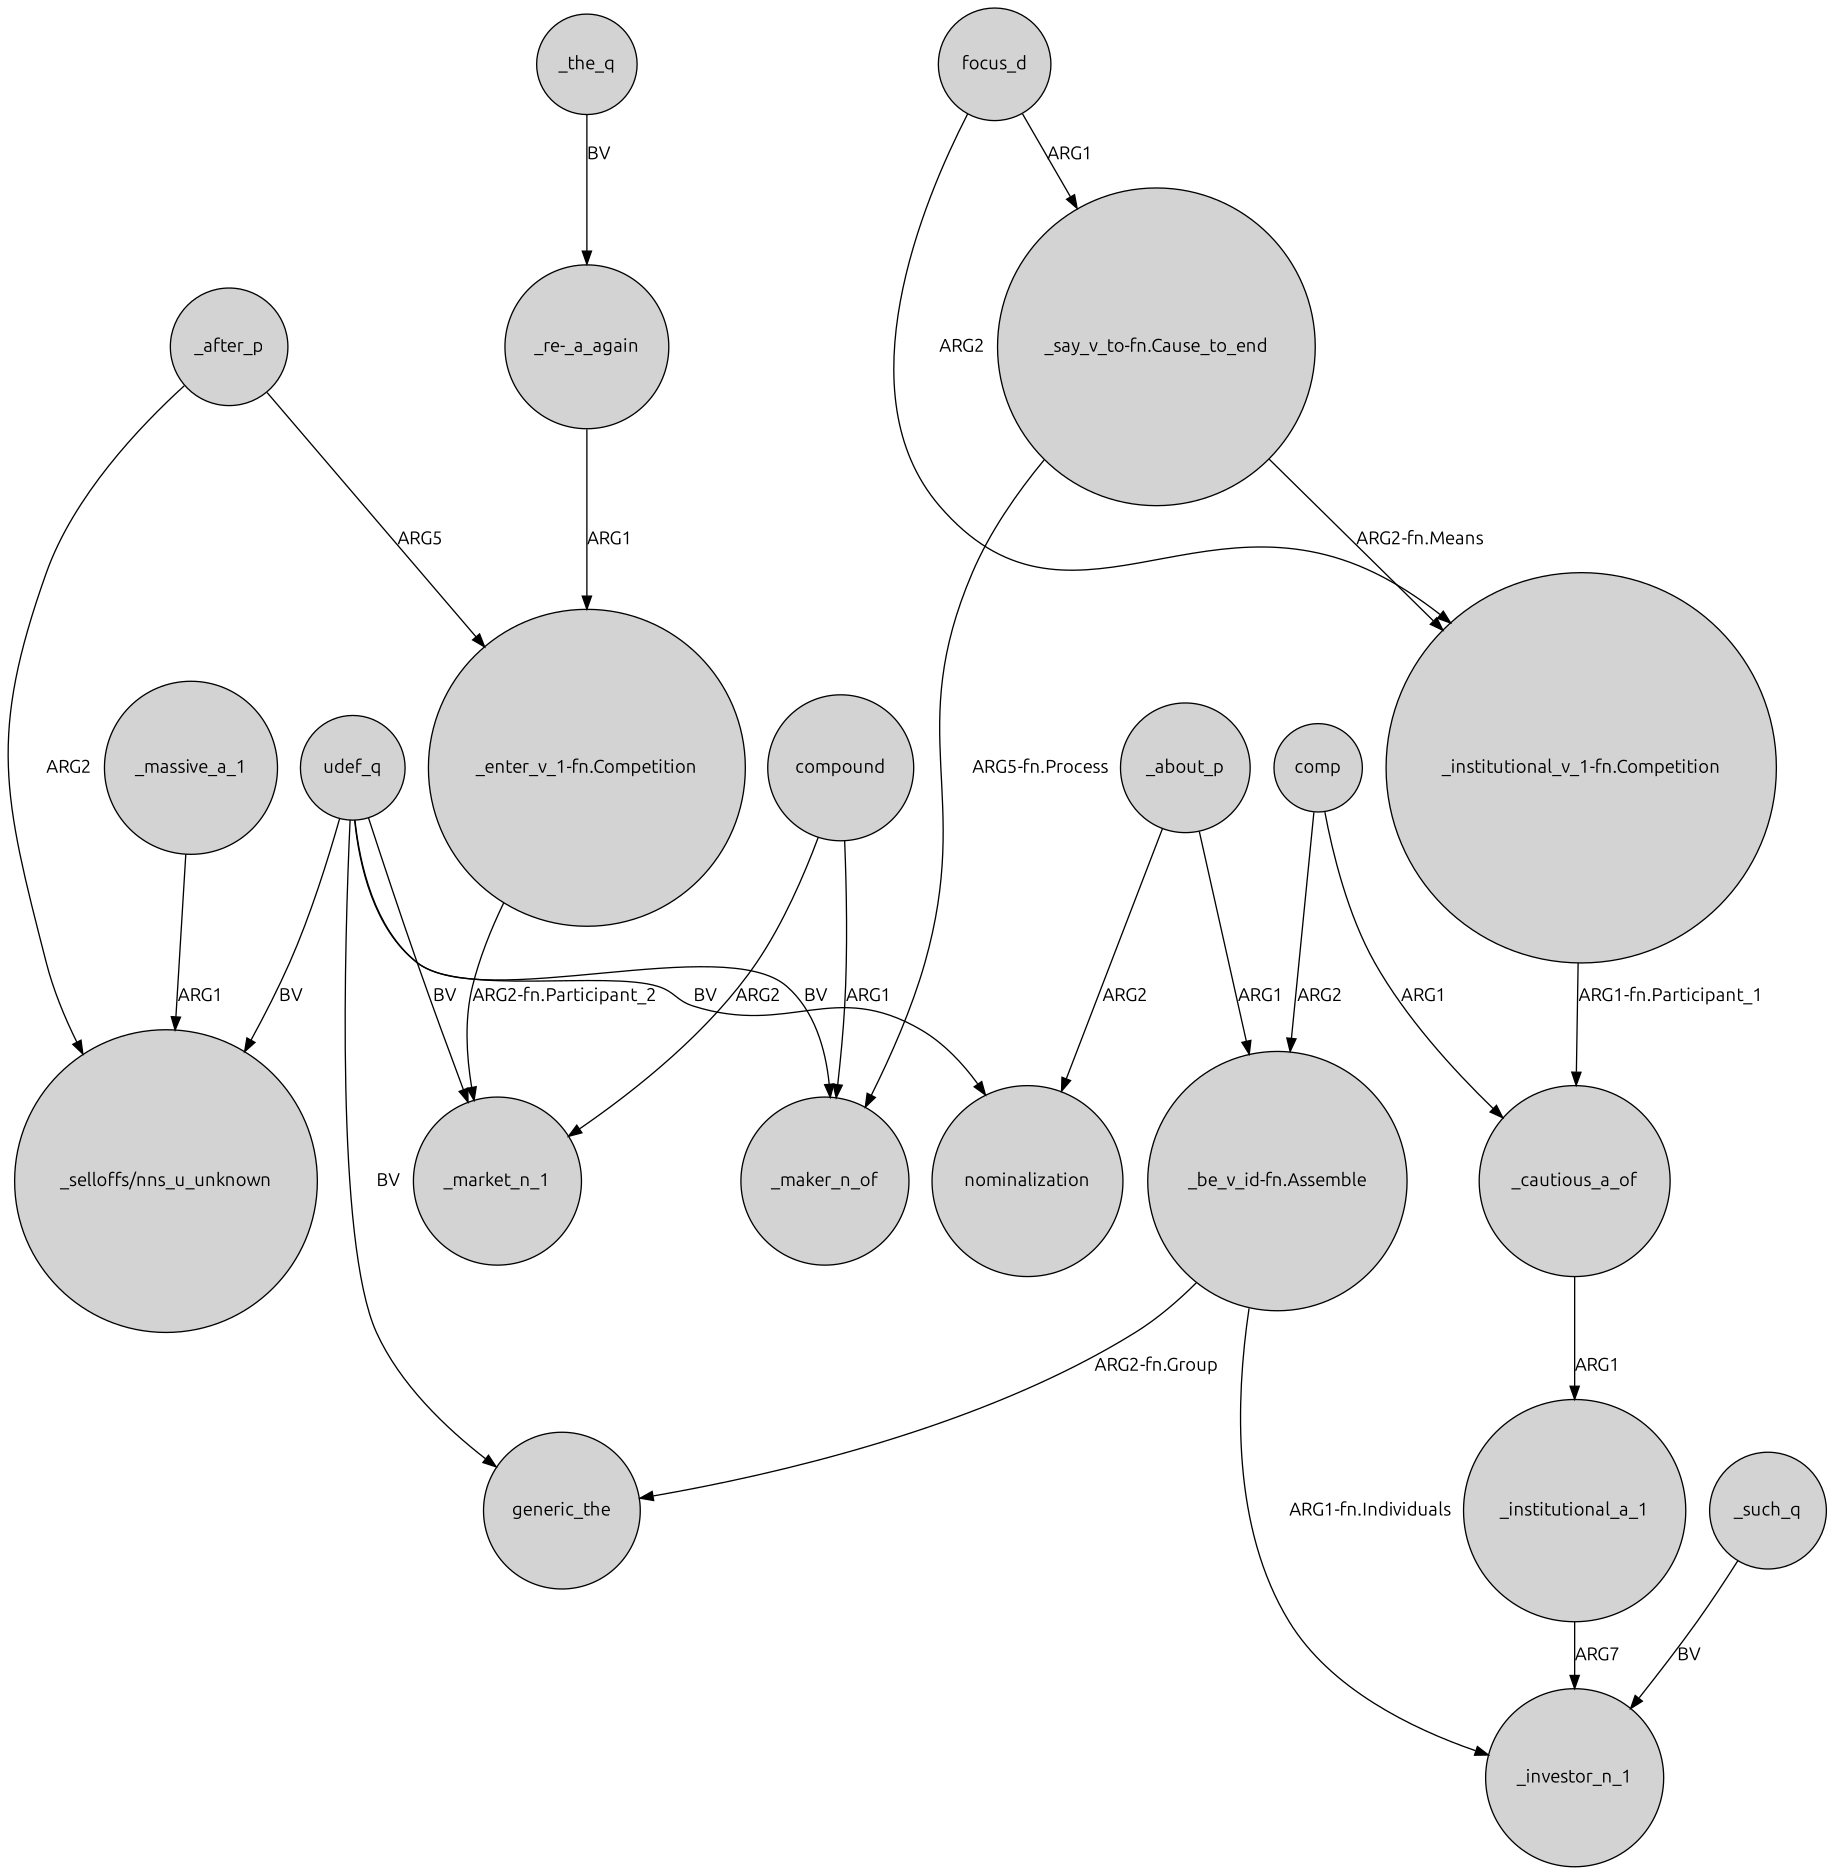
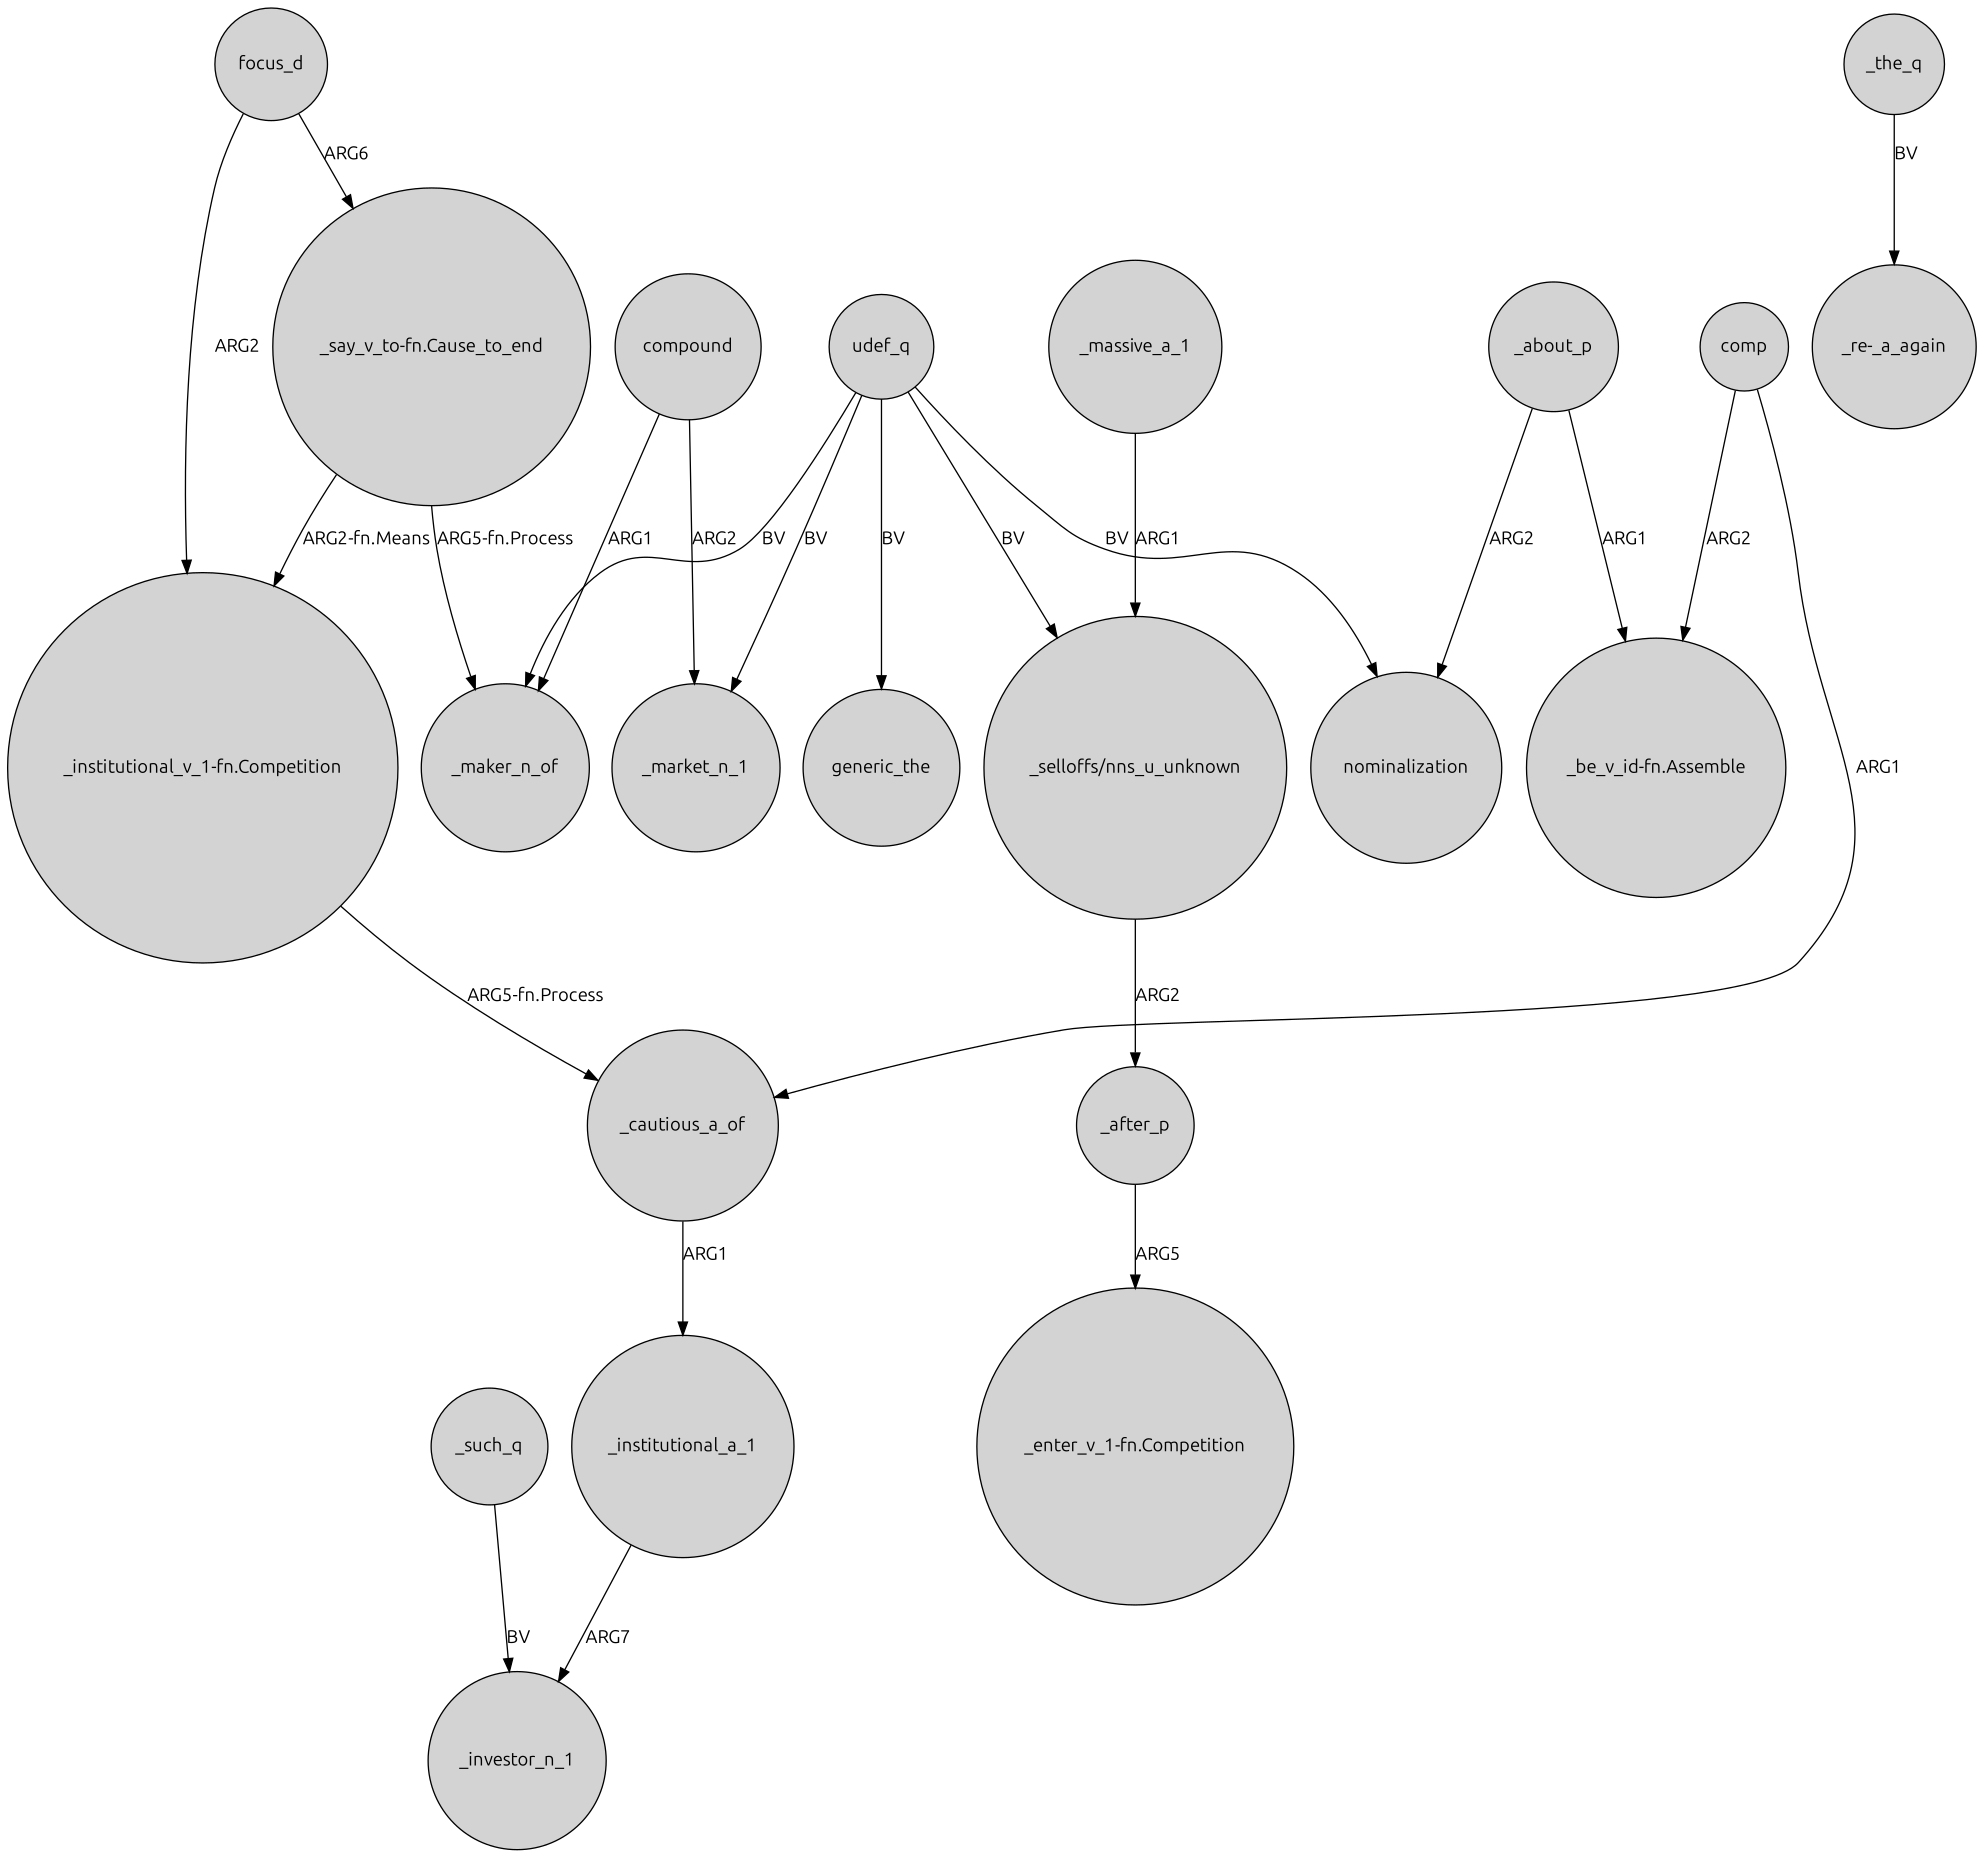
edge "focus_d" -> "_say_v_to-fn.Cause_to_end": label "ARG1" -> "ARG6"
edge "_re-_a_again" -> "_enter_v_1-fn.Competition": removed, label "ARG1"
edge "_after_p" -> "_selloffs/nns_u_unknown": reversed
edge "_enter_v_1-fn.Competition" -> "_market_n_1": removed, label "ARG2-fn.Participant_2"
edge "_institutional_v_1-fn.Competition" -> "_cautious_a_of": label "ARG1-fn.Participant_1" -> "ARG5-fn.Process"
edge "_be_v_id-fn.Assemble" -> "generic_the": removed, label "ARG2-fn.Group"
edge "_be_v_id-fn.Assemble" -> "_investor_n_1": removed, label "ARG1-fn.Individuals"
